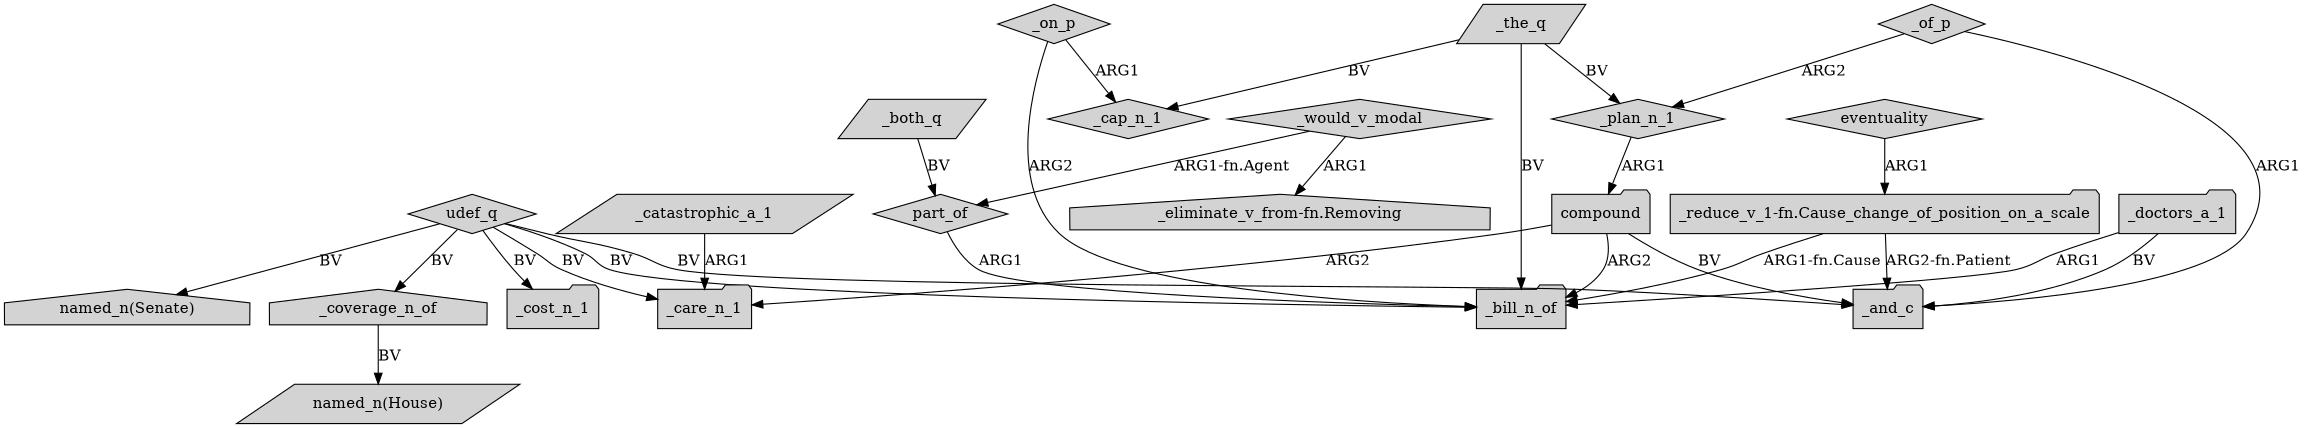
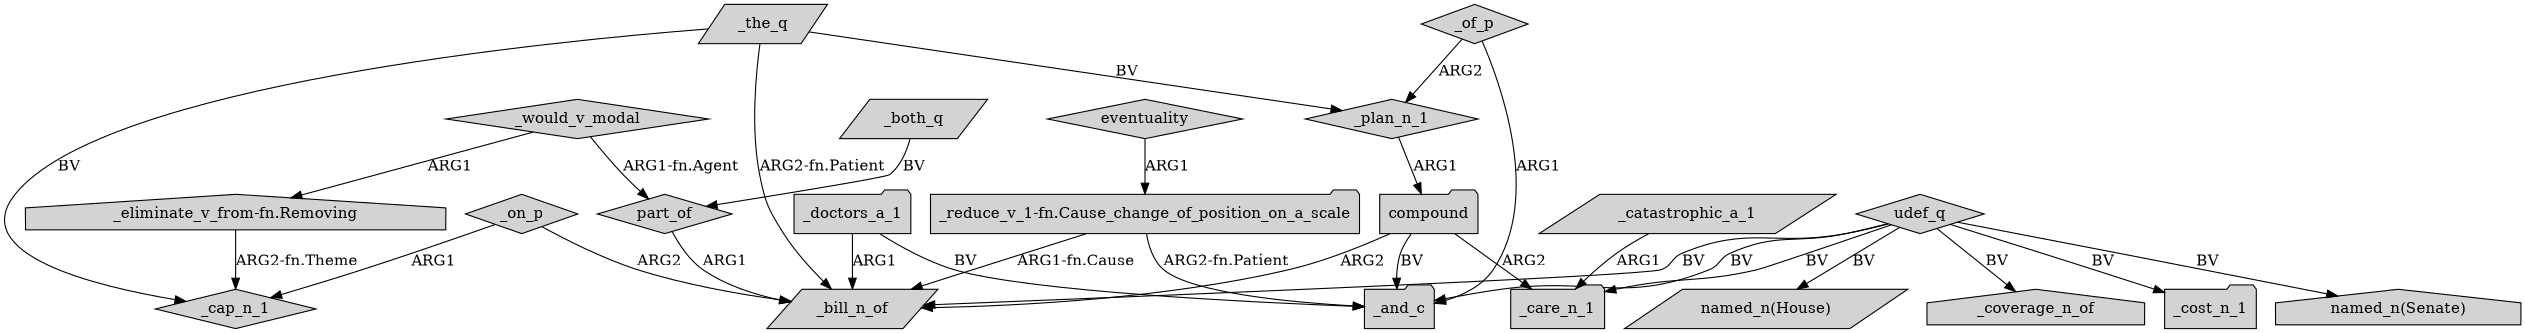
edge "_the_q" -> "_bill_n_of": label "BV" -> "ARG2-fn.Patient"
edge "_eliminate_v_from-fn.Removing" -> "_cap_n_1": added, label "ARG2-fn.Theme"
node "_bill_n_of": shape folder -> parallelogram
edge "_coverage_n_of" -> "named_n(House)": now "udef_q" -> "named_n(House)"
